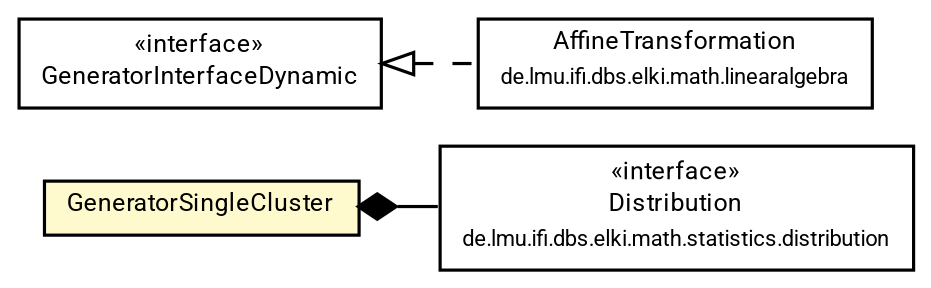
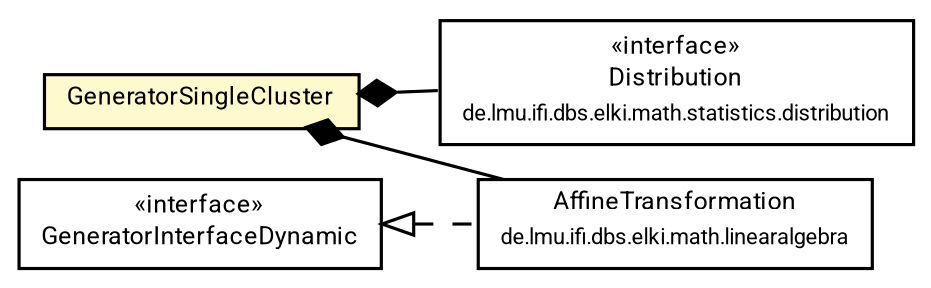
edge "AffineTransformation" -> "GeneratorSingleCluster": added
